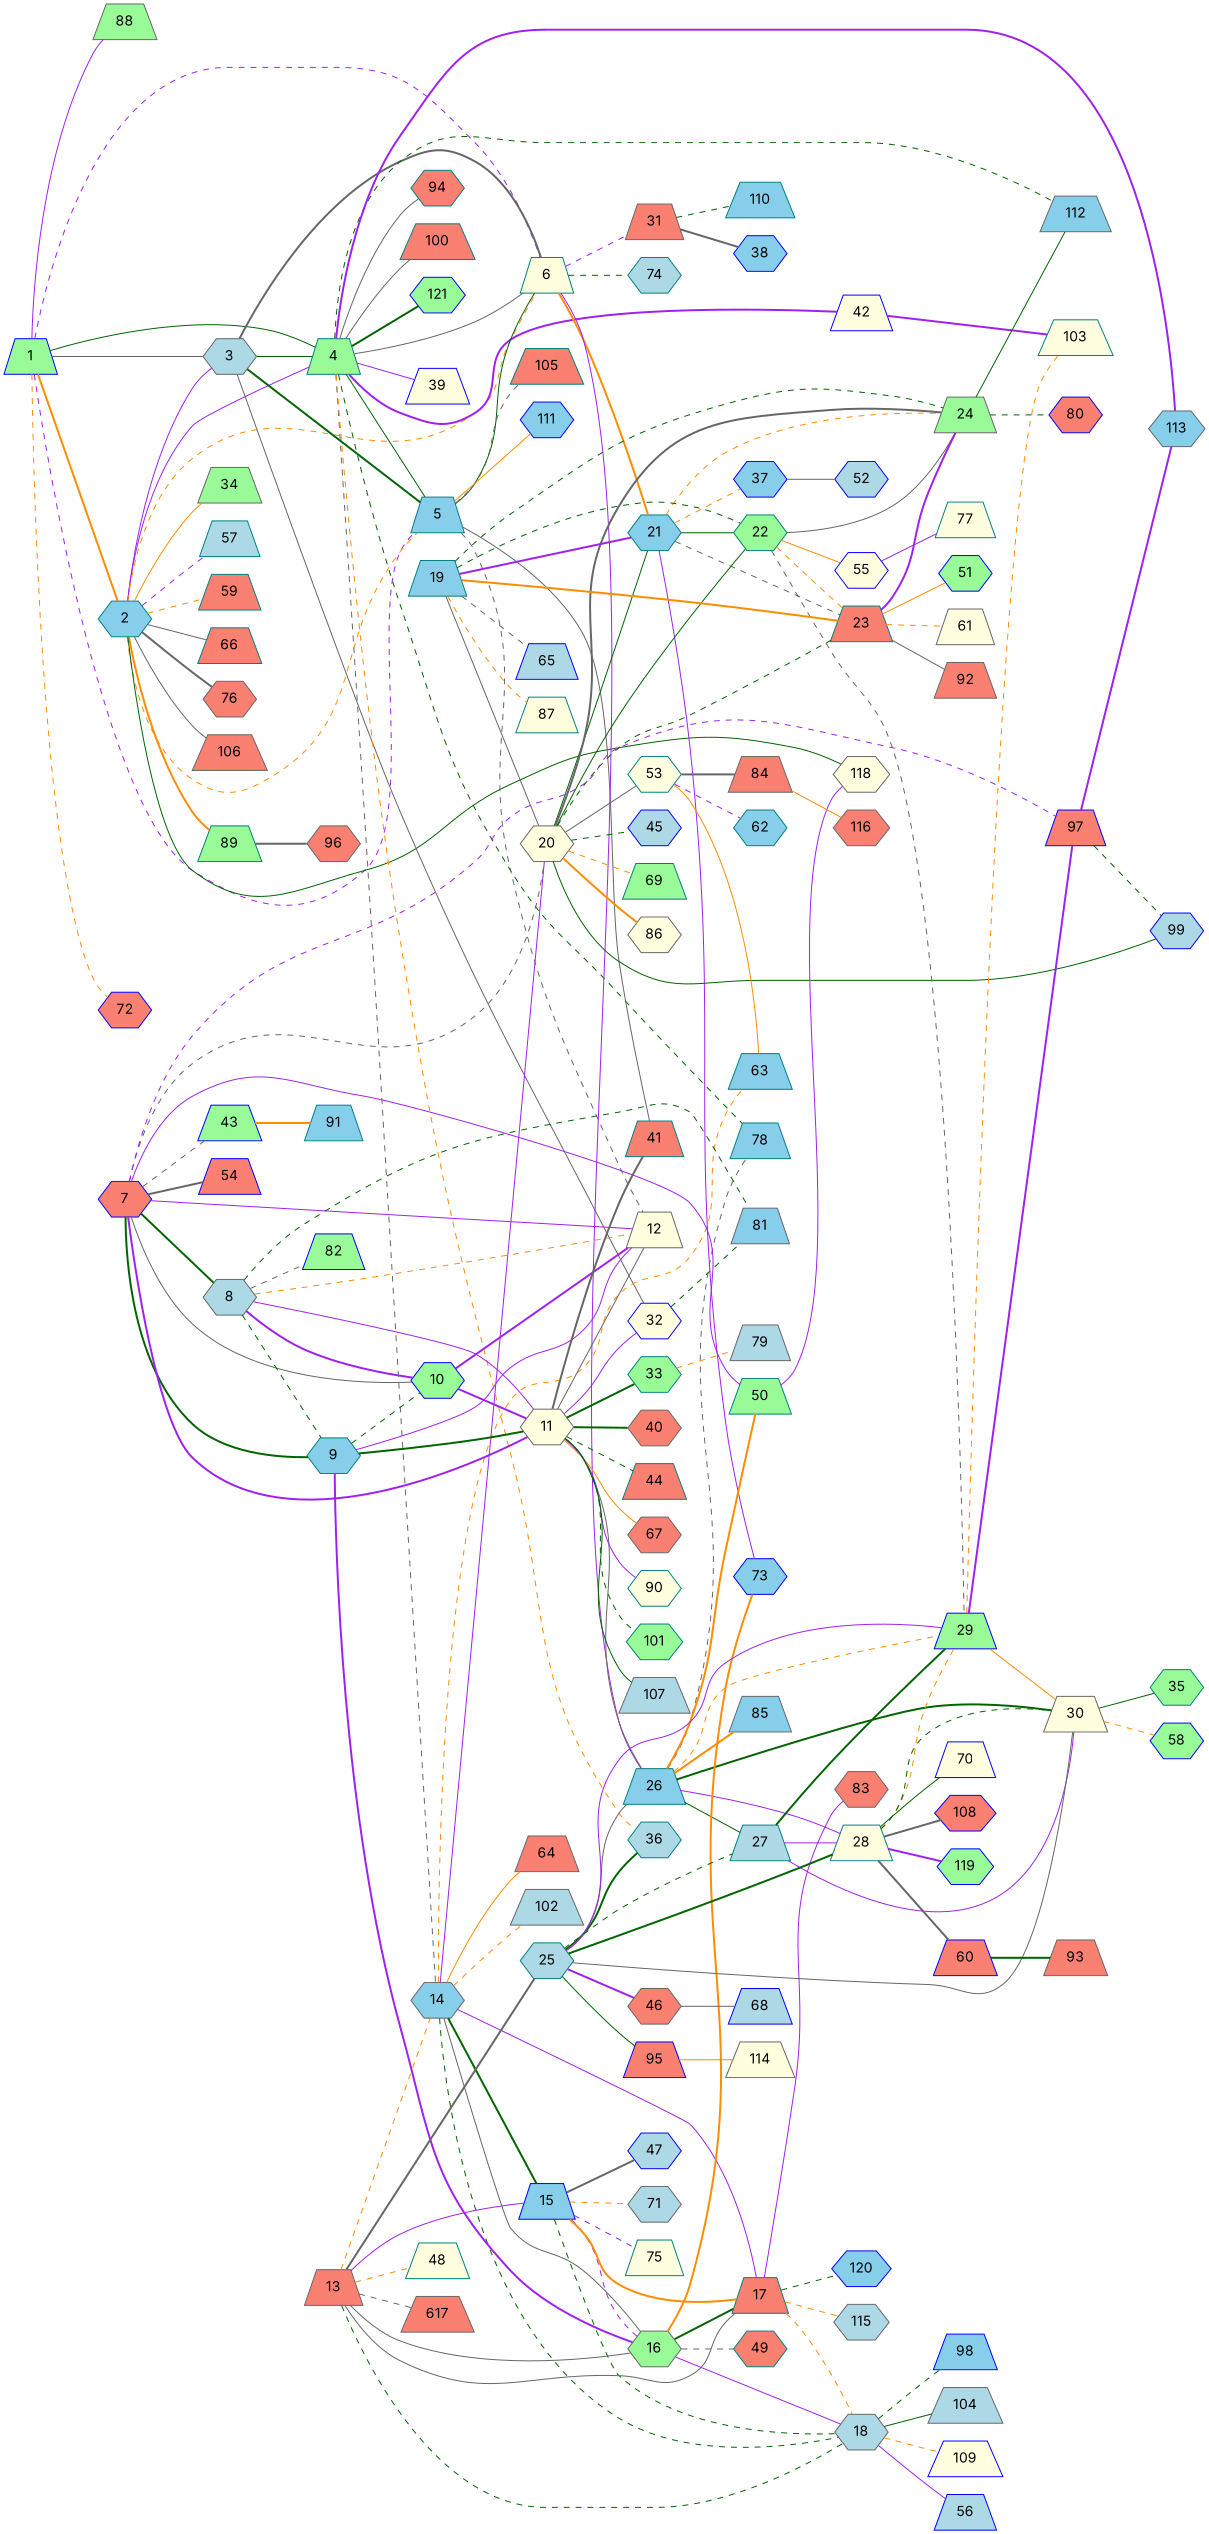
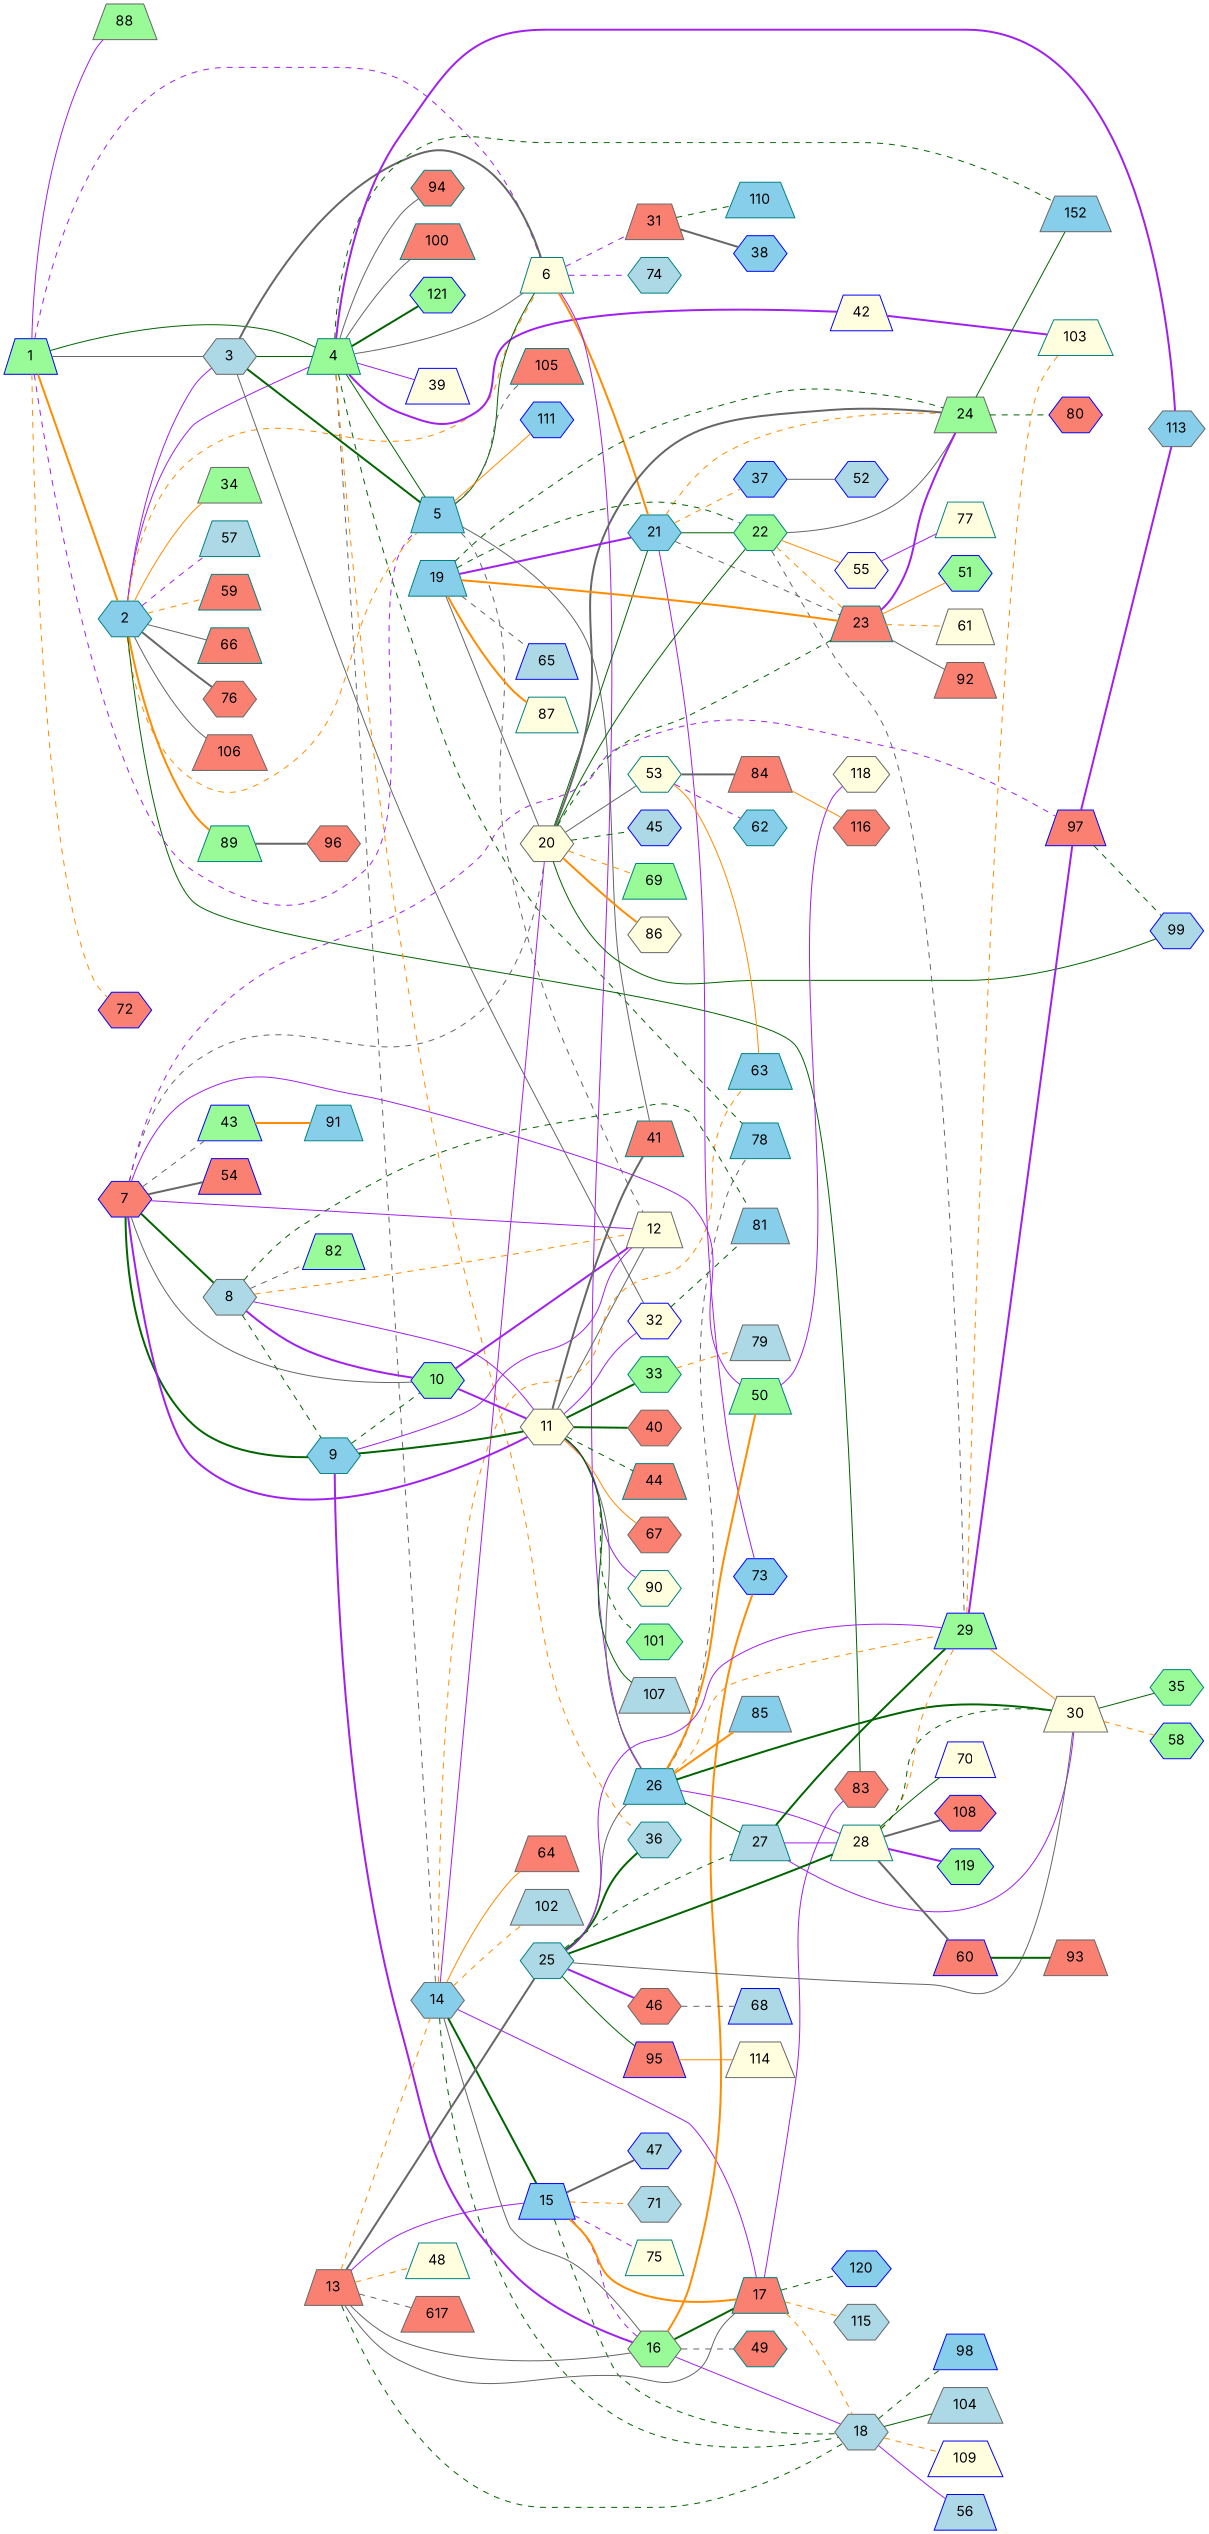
node "112": label "112" -> "152"
edge "6" -- "74": color darkgreen -> purple
edge "19" -- "87": style dashed -> bold
edge "2" -- "118": now "2" -- "83"
edge "46" -- "68": style solid -> dashed
